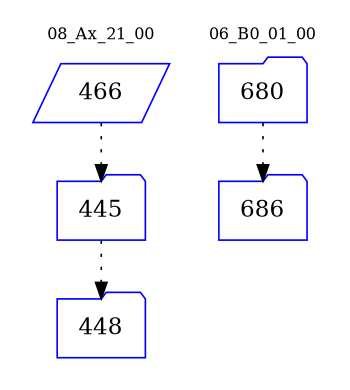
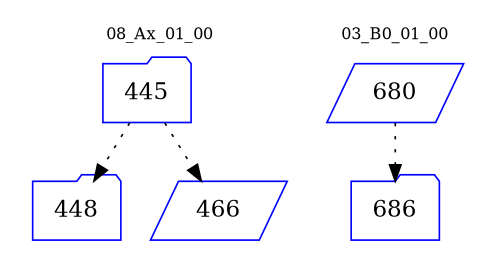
cluster "08_Ax_21_00": label "08_Ax_21_00" -> "08_Ax_01_00"
cluster "06_B0_01_00": label "06_B0_01_00" -> "03_B0_01_00"
node "680": shape folder -> parallelogram
edge "466" -> "445": reversed
